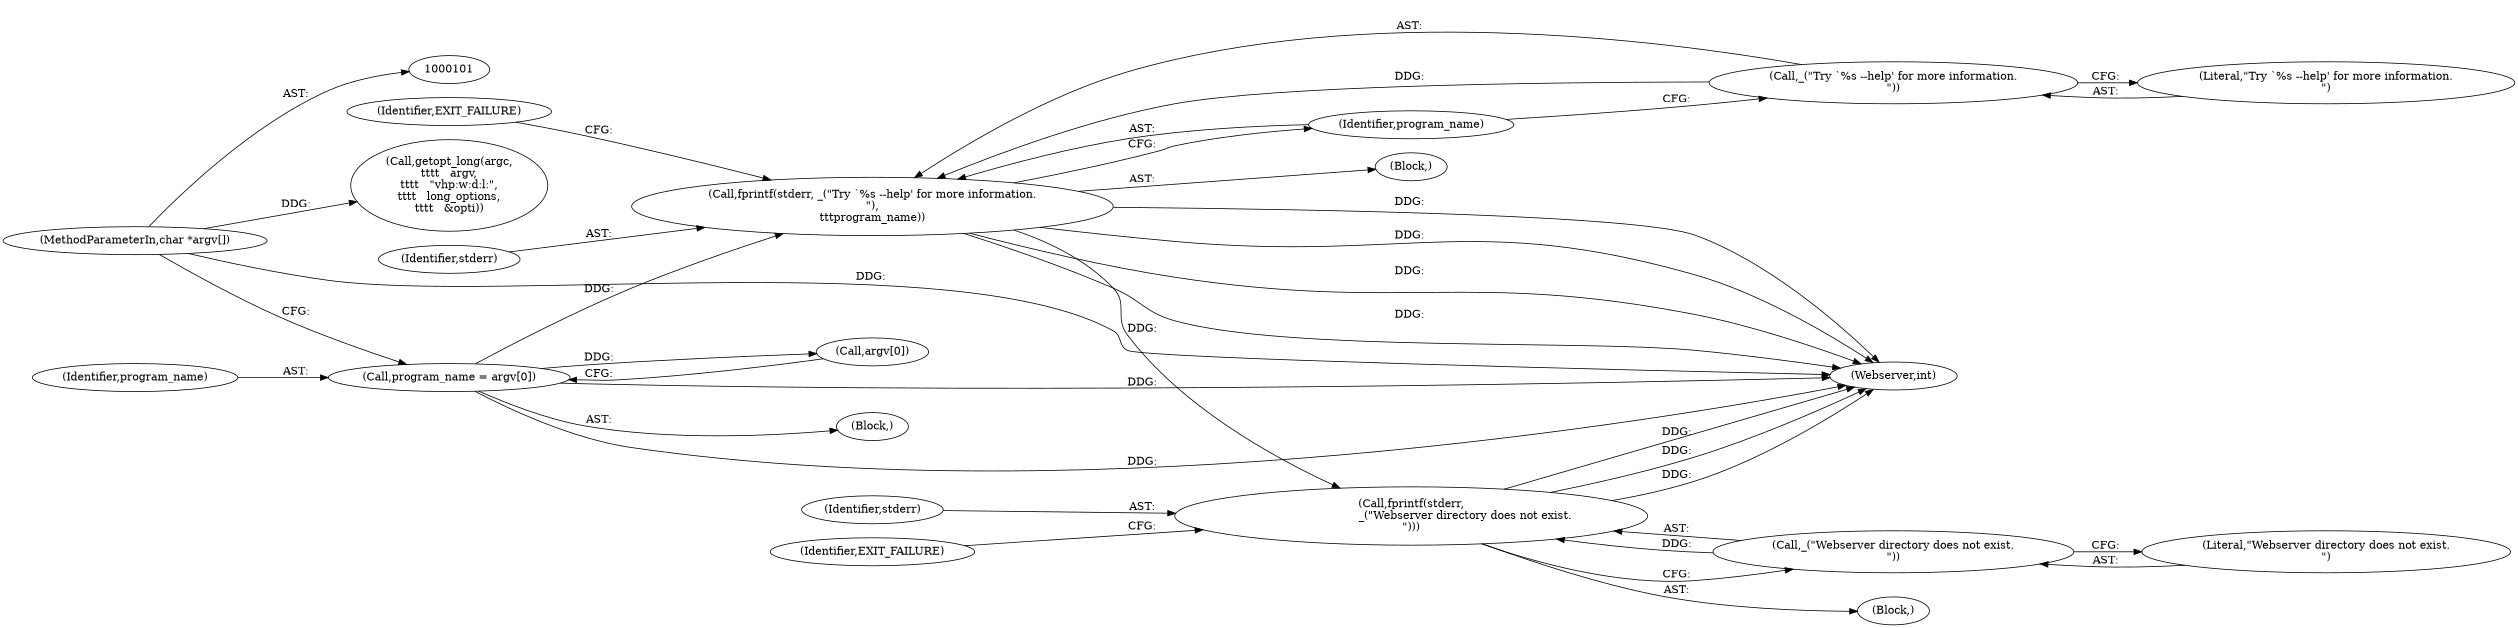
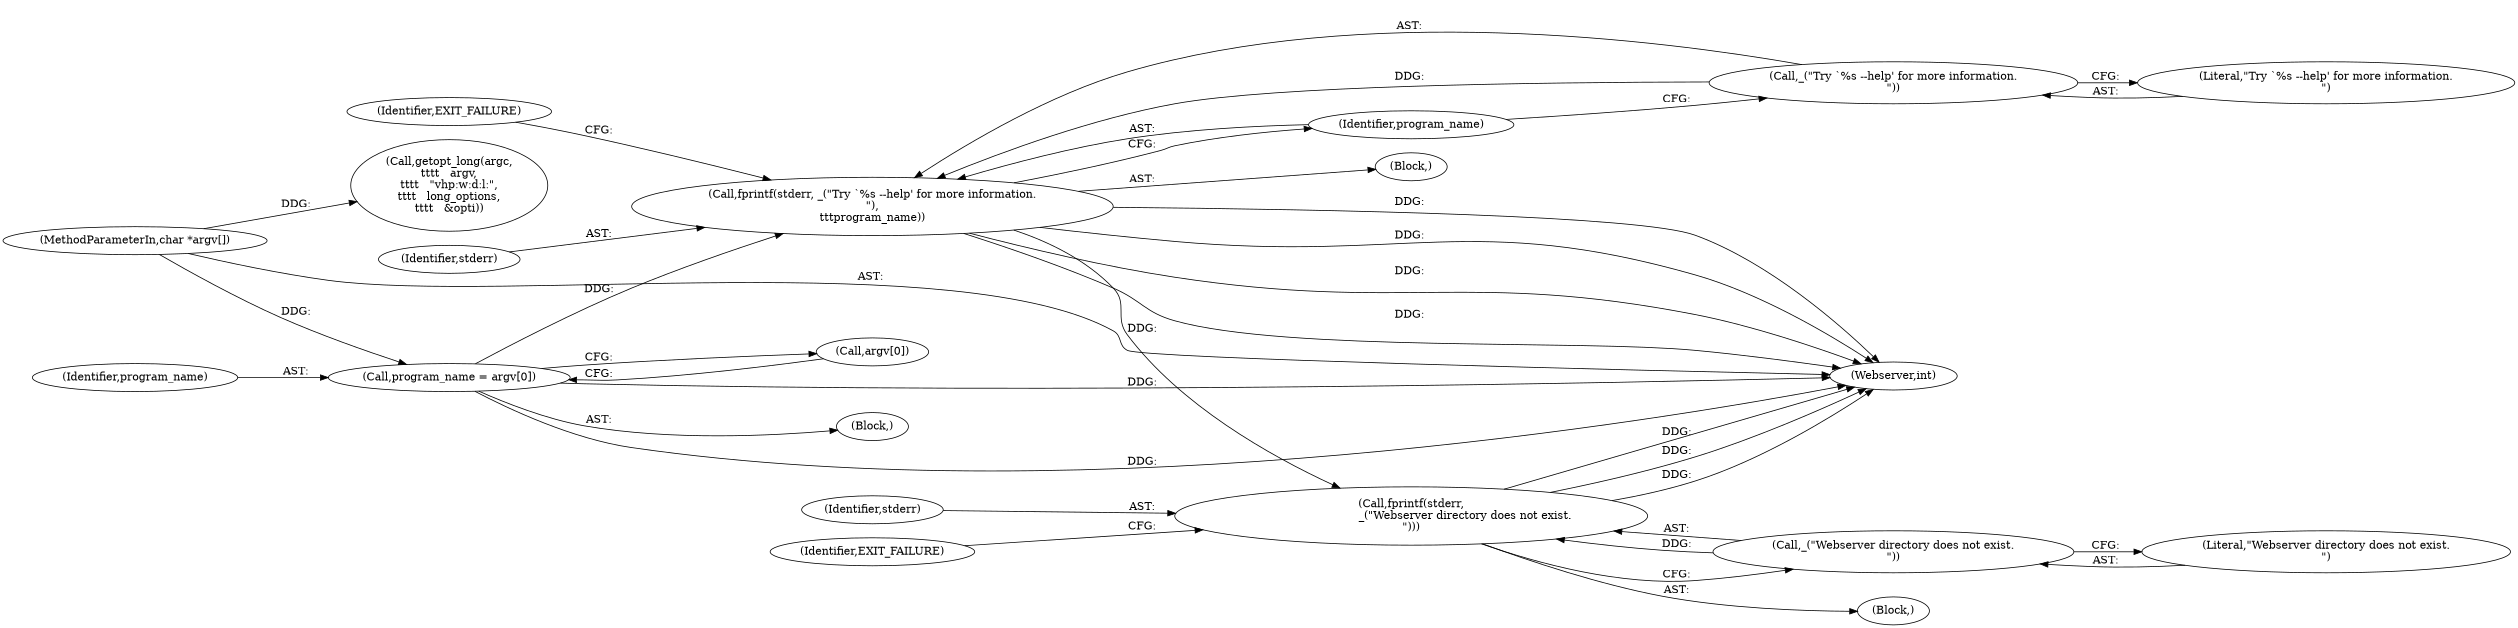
node "1000101": removed
edge "(MethodParameterIn,char *argv[])" -> "(Webserver,int)": label "DDG: " -> "AST: "
edge "(MethodParameterIn,char *argv[])" -> "(Call,program_name = argv[0])": label "CFG: " -> "DDG: "
edge "(Call,program_name = argv[0])" -> "(Call,argv[0])": label "DDG: " -> "CFG: "
